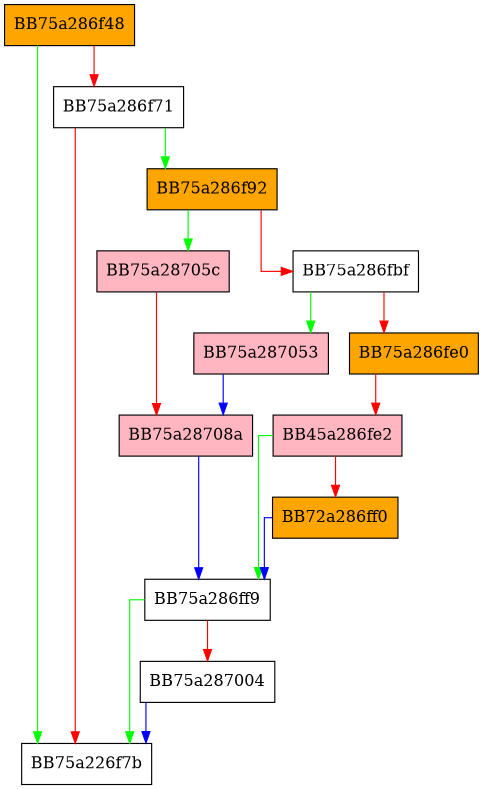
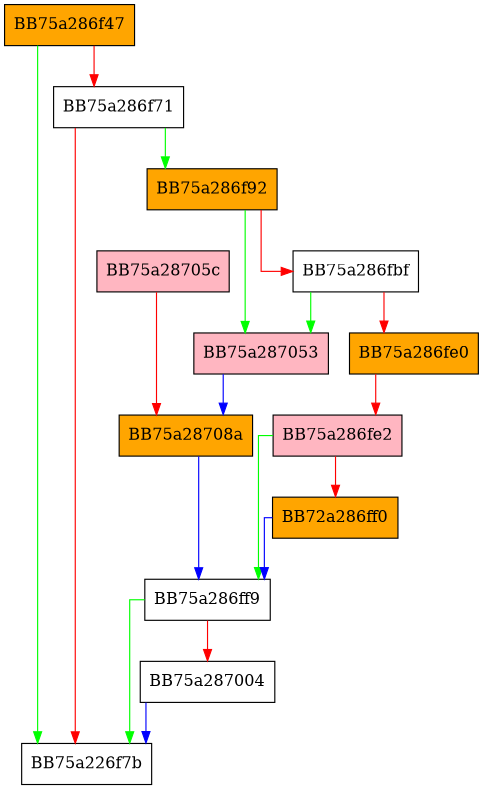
node "BB75a286f48": label "BB75a286f48" -> "BB75a286f47"
edge "BB75a286f92" -> "BB75a28705c": now "BB75a286f92" -> "BB75a287053"
node "BB75a28708a": fillcolor lightpink -> orange
node "BB45a286fe2": label "BB45a286fe2" -> "BB75a286fe2"
